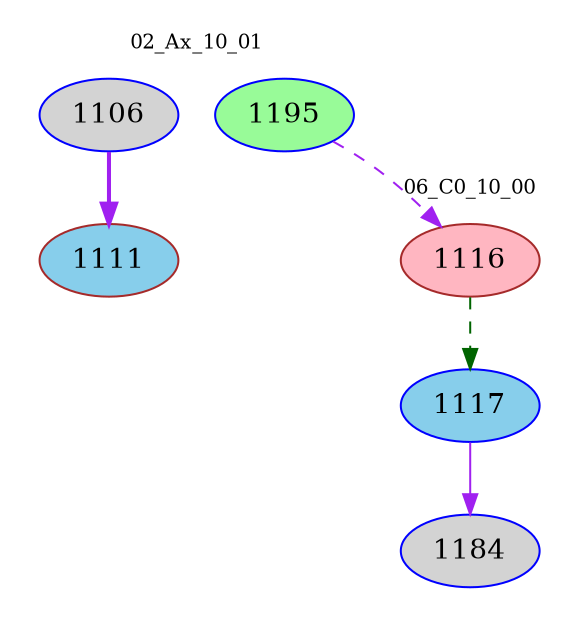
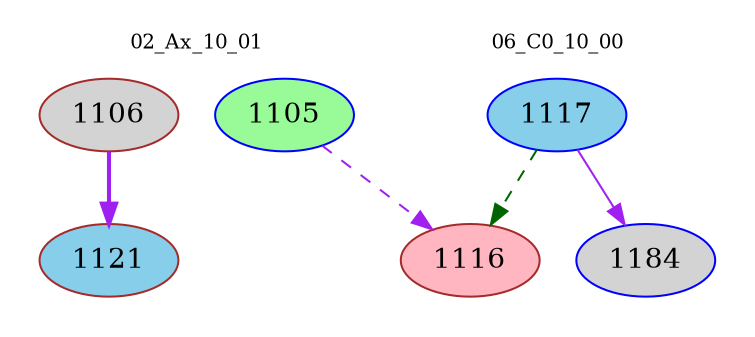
node "1106": color blue -> brown
node "1195": label "1195" -> "1105"
node "1111": label "1111" -> "1121"
edge "1116" -> "1117": reversed
